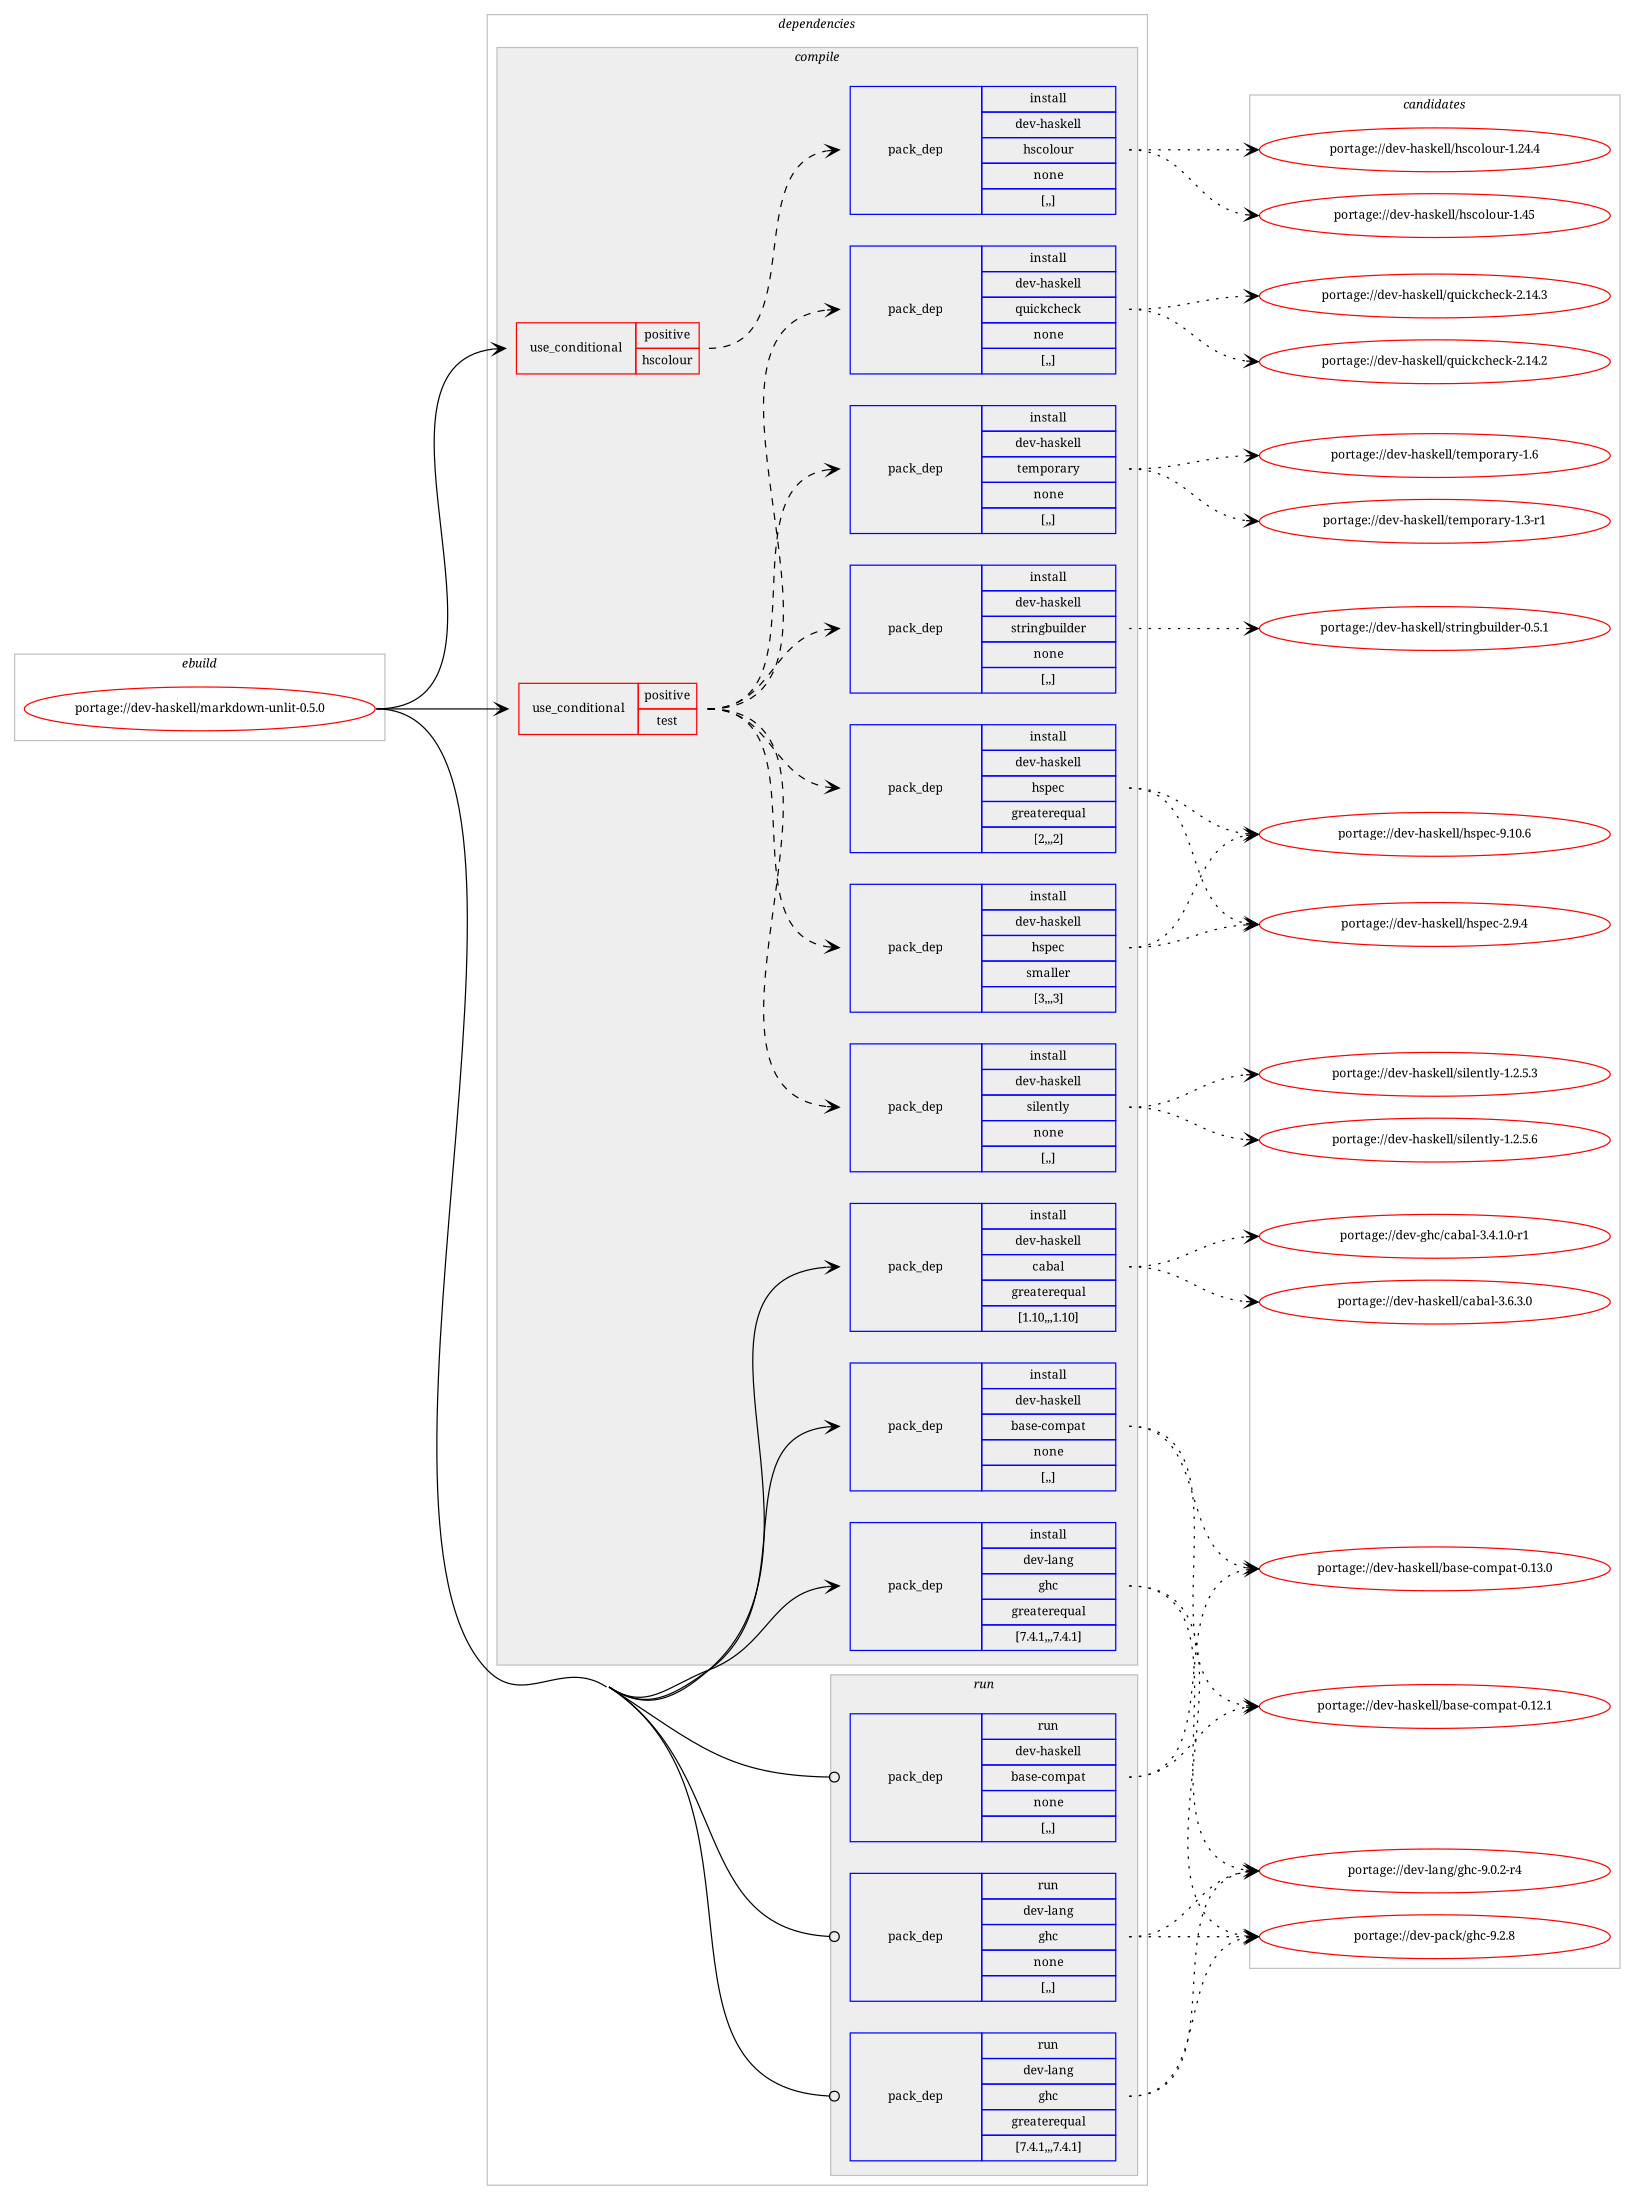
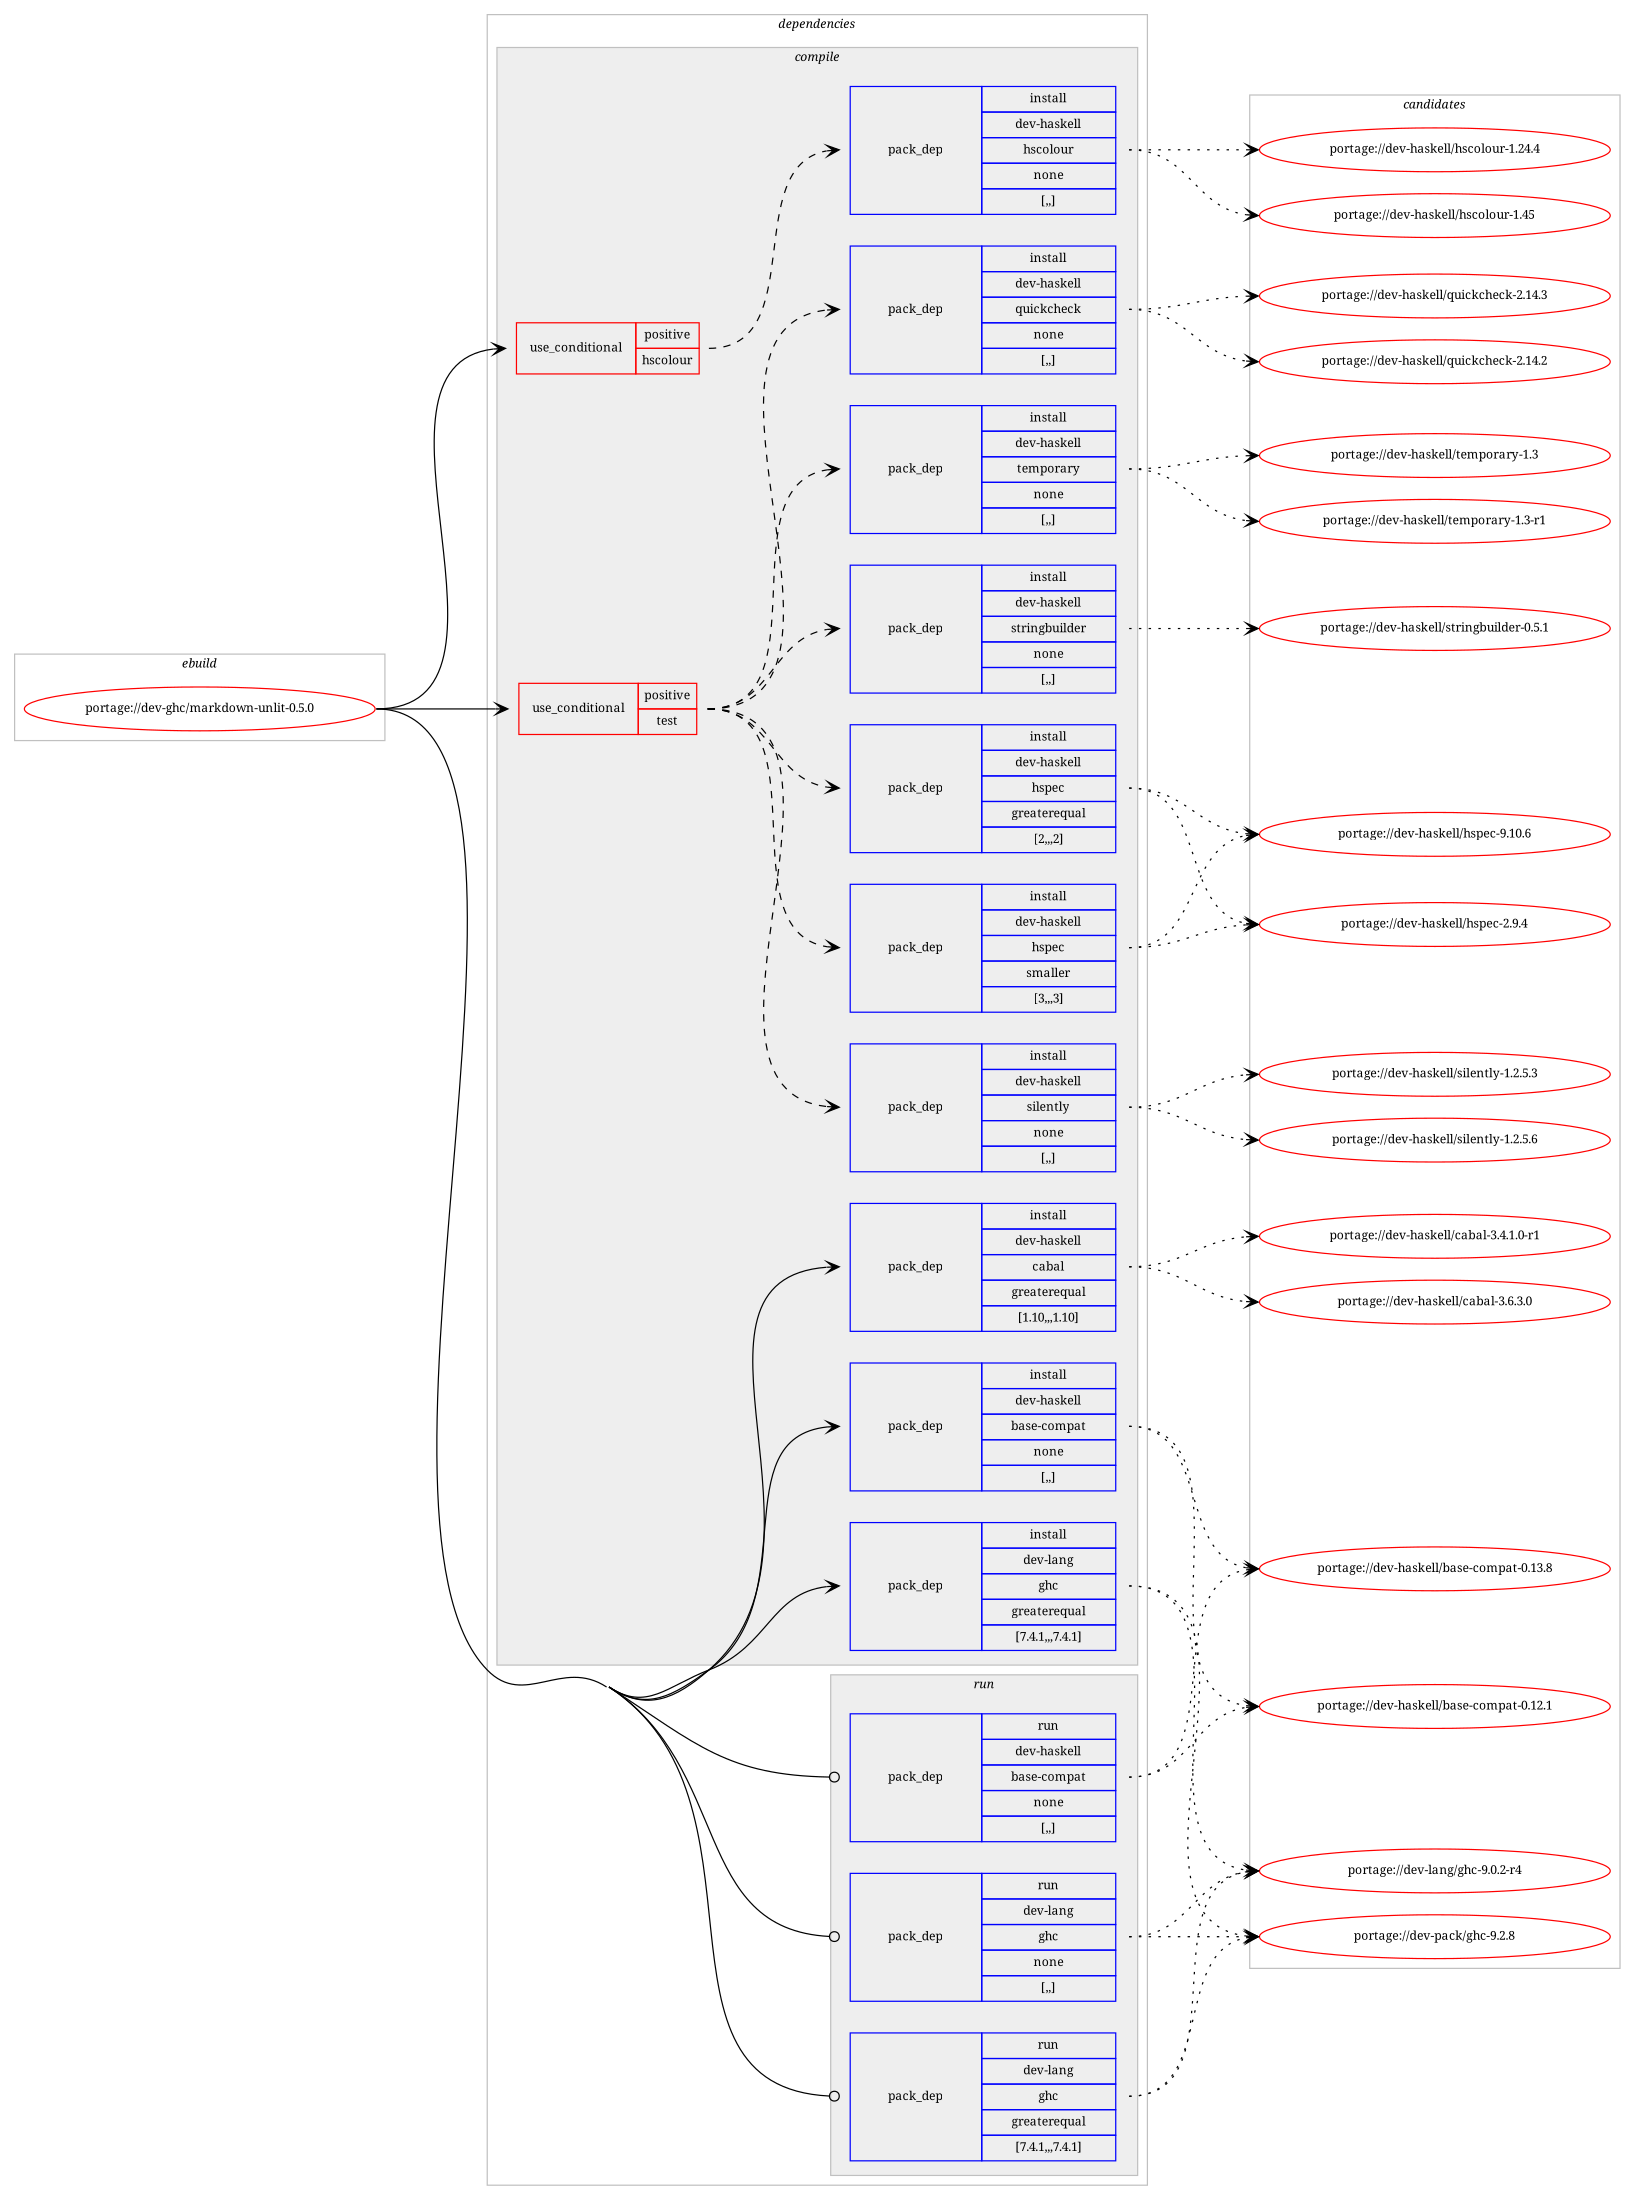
node "portage://dev-haskell/temporary-1.6": label "portage://dev-haskell/temporary-1.6" -> "portage://dev-haskell/temporary-1.3"
node "portage://dev-haskell/markdown-unlit-0.5.0": label "portage://dev-haskell/markdown-unlit-0.5.0" -> "portage://dev-ghc/markdown-unlit-0.5.0"
node "portage://dev-ghc/cabal-3.4.1.0-r1": label "portage://dev-ghc/cabal-3.4.1.0-r1" -> "portage://dev-haskell/cabal-3.4.1.0-r1"
node "portage://dev-haskell/base-compat-0.13.0": label "portage://dev-haskell/base-compat-0.13.0" -> "portage://dev-haskell/base-compat-0.13.8"
